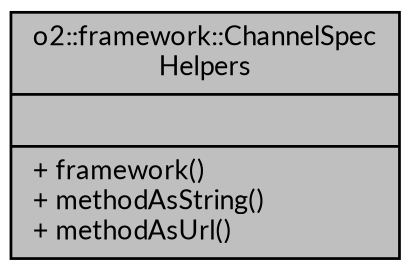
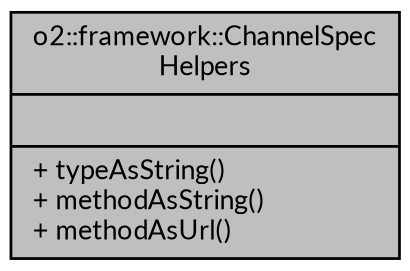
node "o2::framework::ChannelSpec": text "+ framework()" -> "+ typeAsString()"
